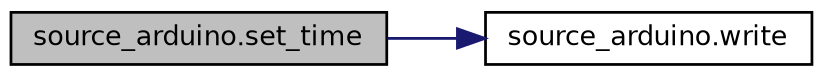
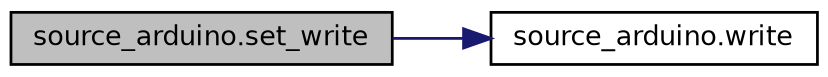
node "source_arduino.set_time": label "source_arduino.set_time" -> "source_arduino.set_write"
